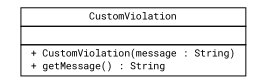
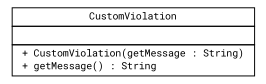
node "CustomViolation": text "+ CustomViolation(message : String)" -> "+ CustomViolation(getMessage : String)"
